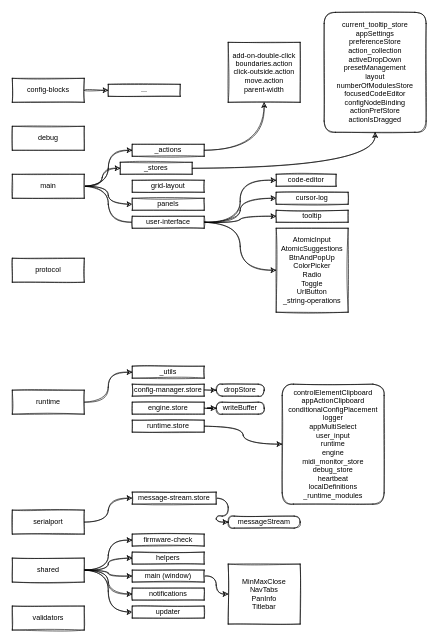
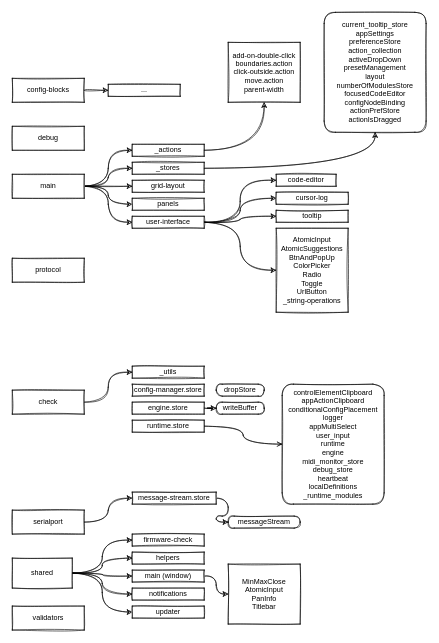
node "_stores": moved (156, 168) -> (168, 168)
edge "main" -> "grid-layout": added
edge "main" -- "user-interface": arrowhead none -> classic
edge "config-manager.store" -> "dropStore": removed
node "runtime": label "runtime" -> "check"
edge "runtime.store" -> "controlElementClipboard appActionClipboard conditionalConfigPlacement logger appMultiSelect user_input runtime engine midi_monitor_store debug_store heartbeat localDefinitions _runtime_modules": arrowhead classic -> open
node "shared": size 72x24 -> 60x30
node "MinMaxClose NavTabs PanInfo Titlebar": label "MinMaxClose NavTabs PanInfo Titlebar" -> "MinMaxClose AtomicInput PanInfo Titlebar"
